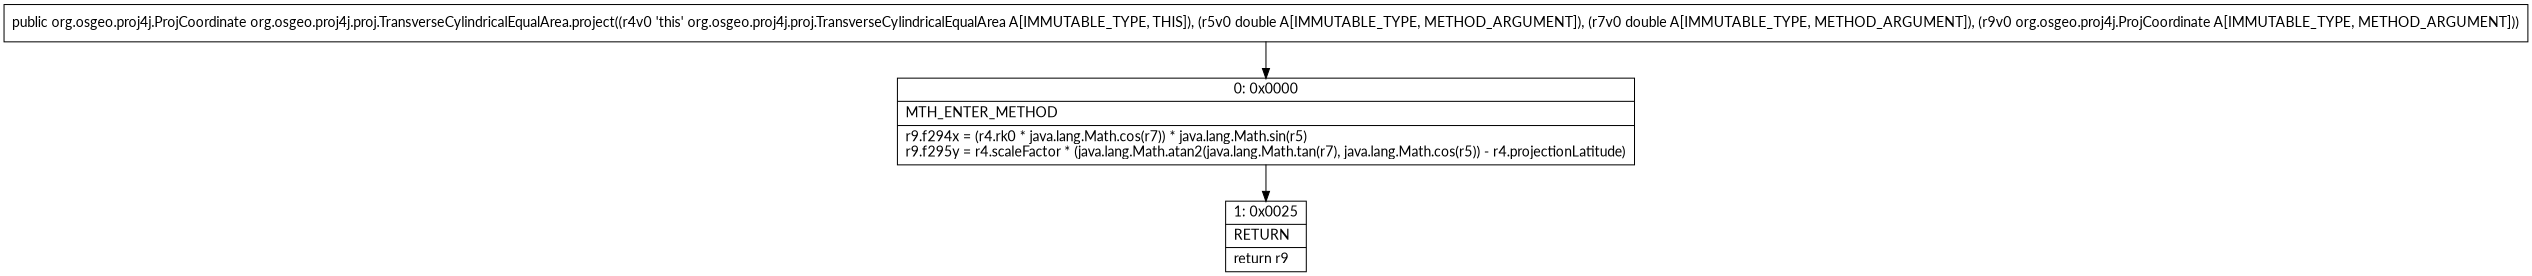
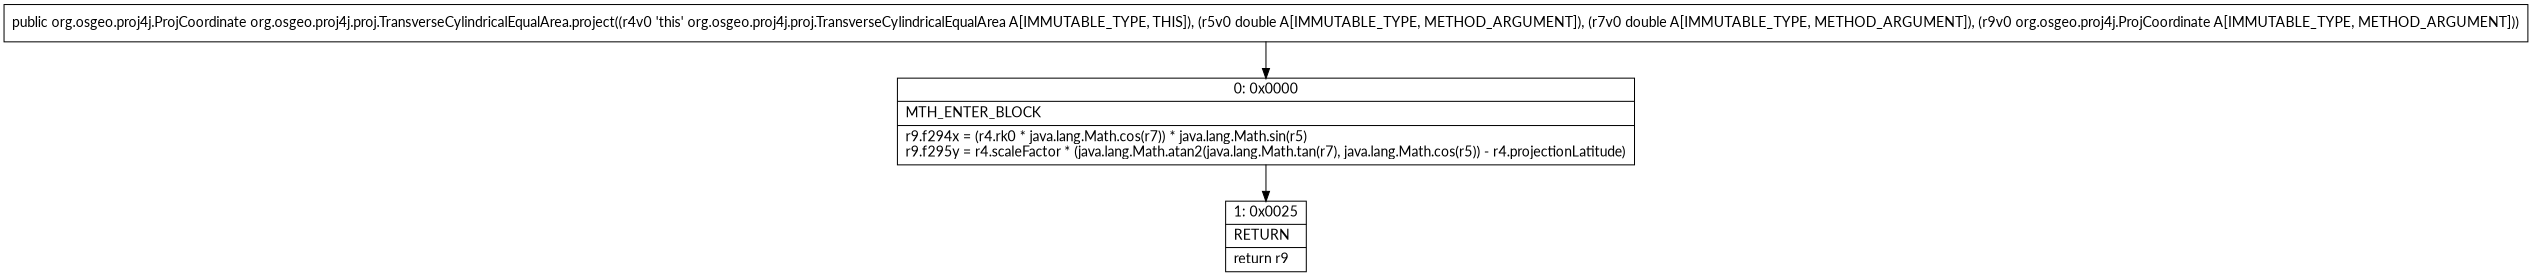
node "0: 0x0000": text "MTH_ENTER_METHOD" -> "MTH_ENTER_BLOCK"
